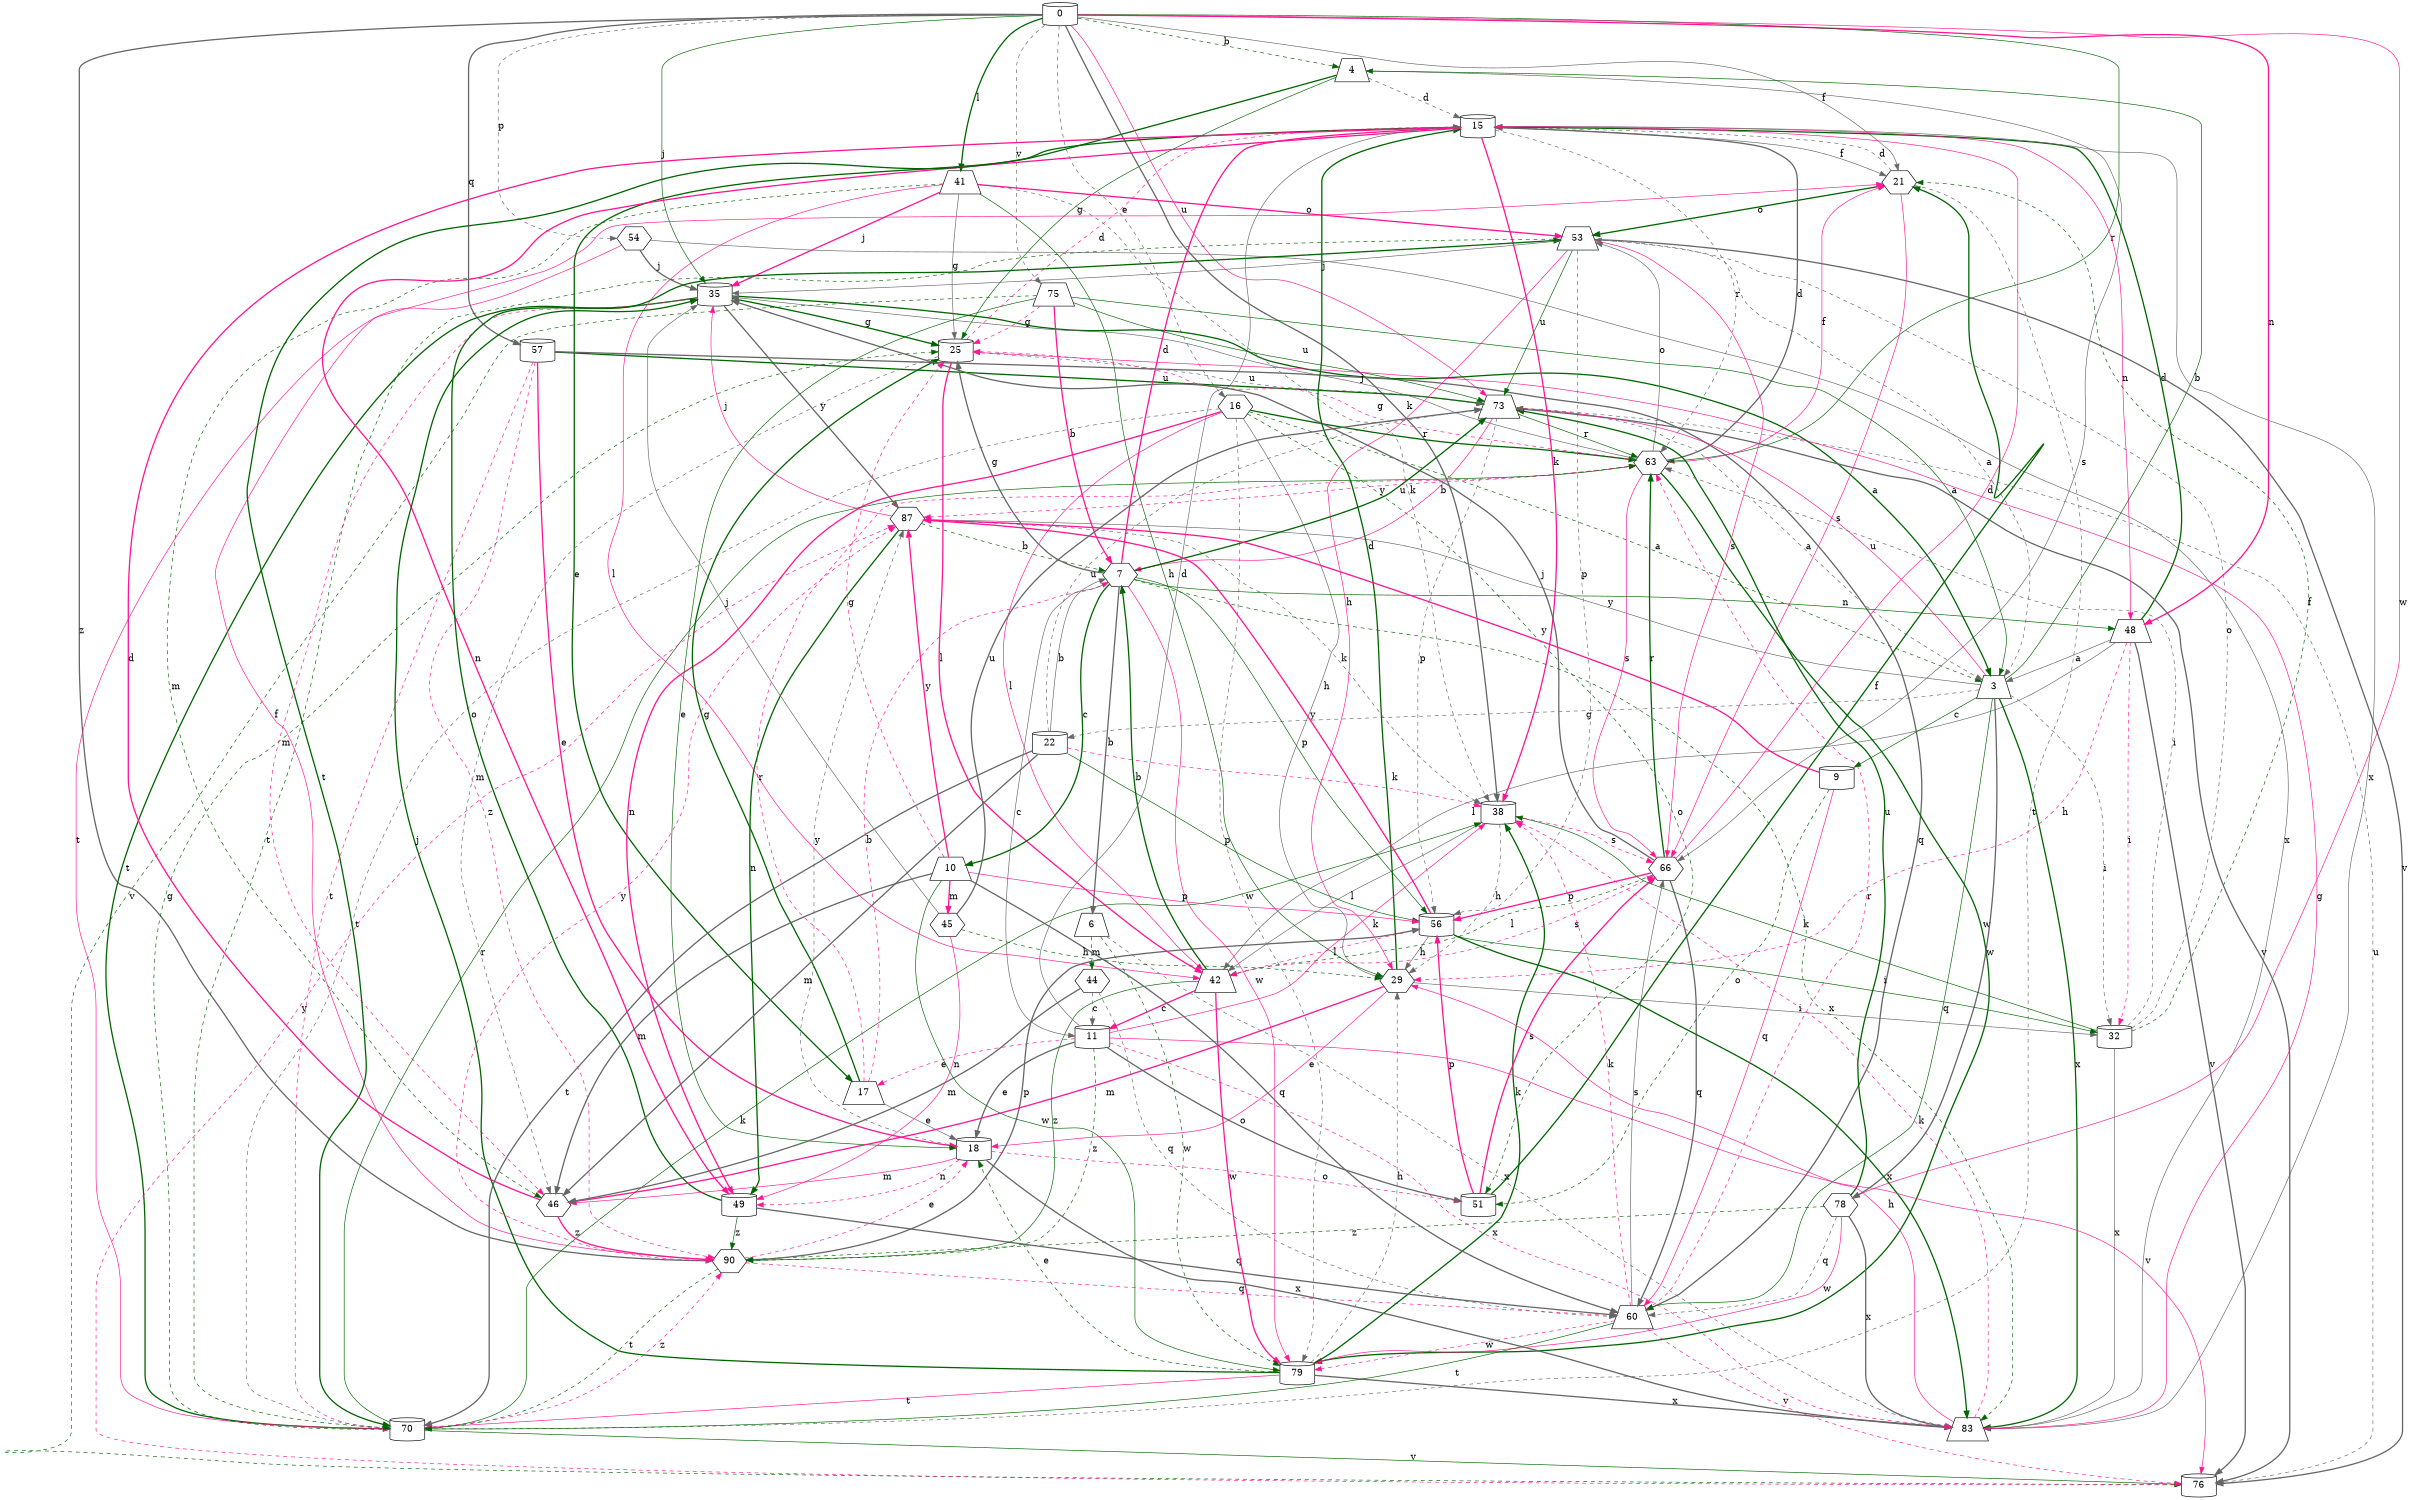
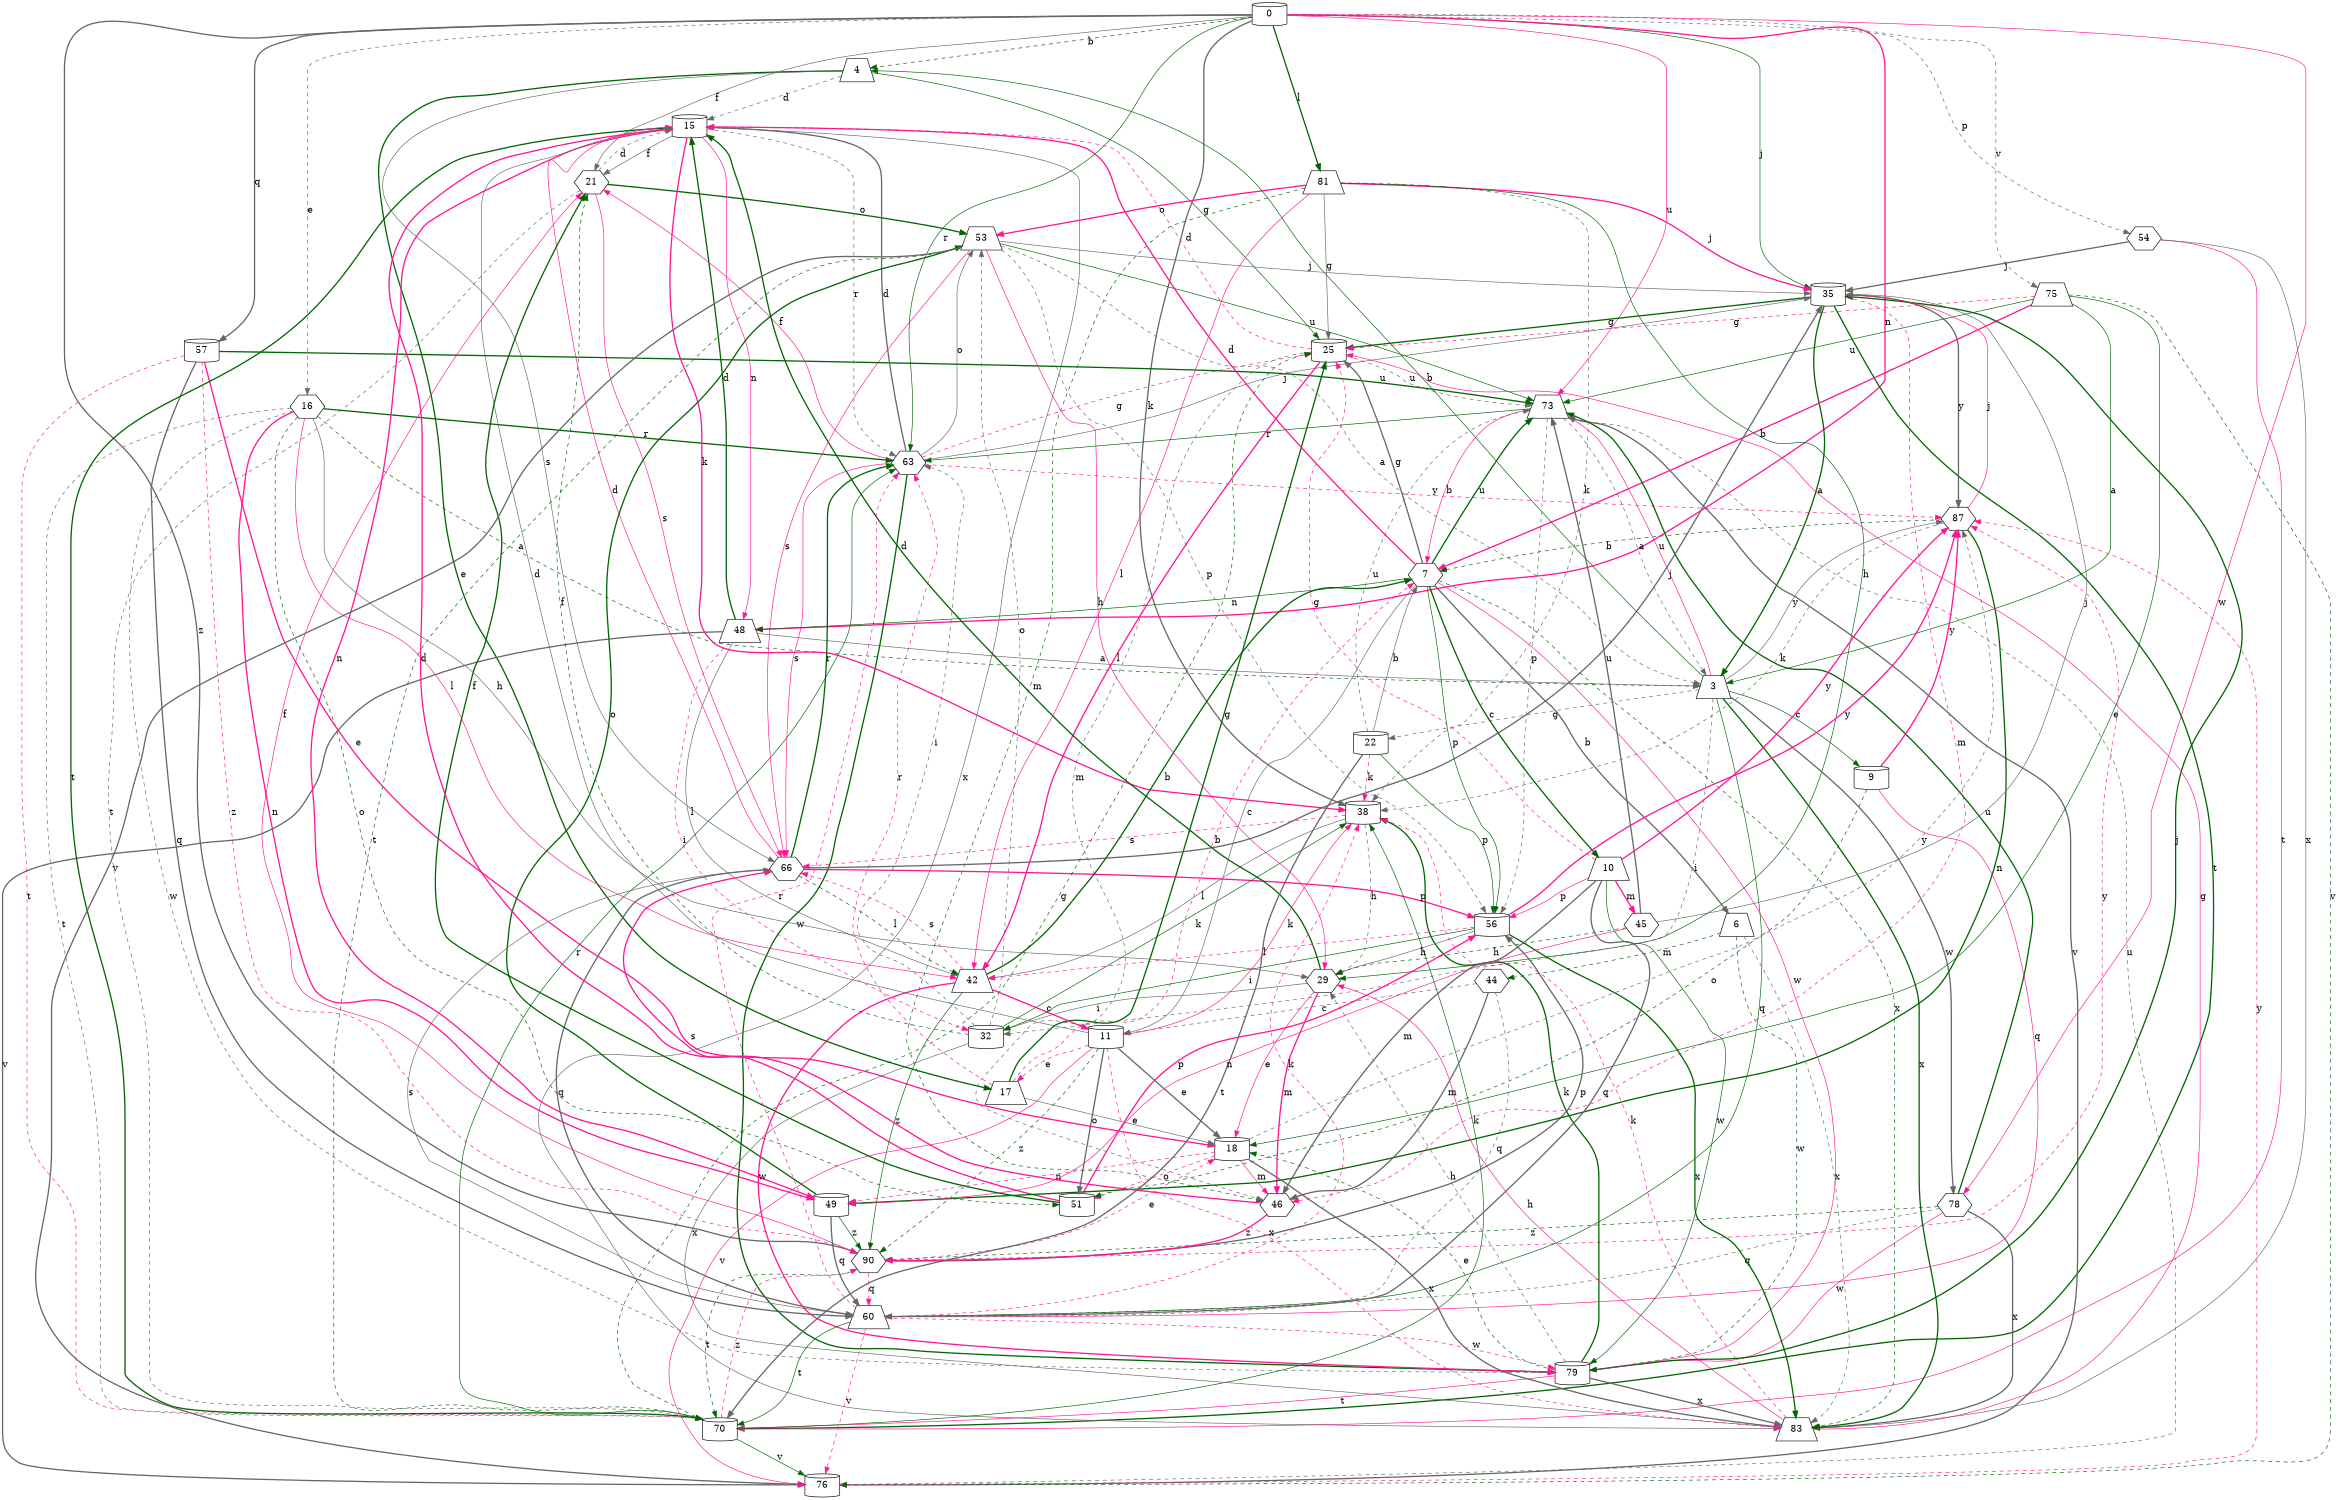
node "41": label "41" -> "81"
edge "48" -> "29": removed, label "h"
edge "22" -> "46": removed, label "m"
